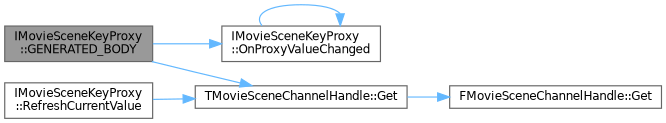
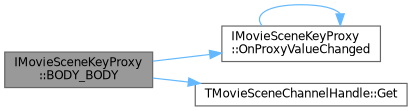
node "IMovieSceneKeyProxy ::GENERATED_BODY": label "IMovieSceneKeyProxy ::GENERATED_BODY" -> "IMovieSceneKeyProxy ::BODY_BODY"
node "FMovieSceneChannelHandle::Get": removed
node "IMovieSceneKeyProxy ::RefreshCurrentValue": removed
